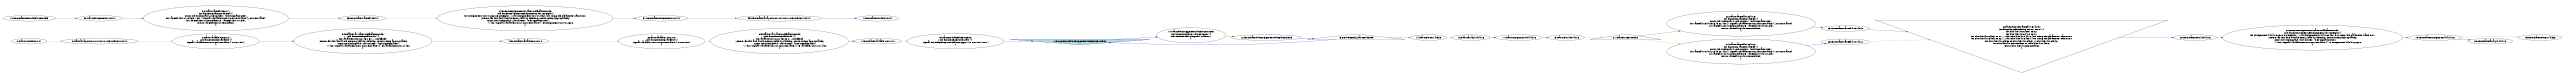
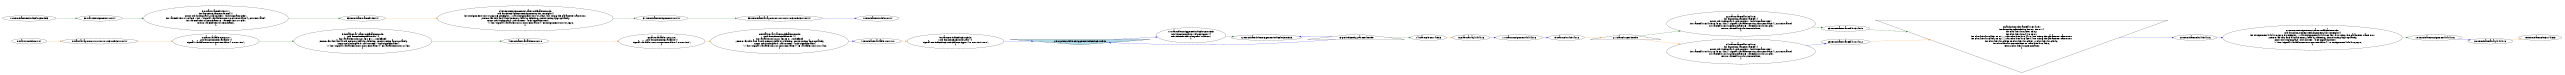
edge "18:terminatesAssignment4_4_4_16" -> "15:terminatesBloc3_14_5_3": now "28:terminatesarray4_4_4_16" -> "15:terminatesBloc3_14_5_3"
edge "12:terminatesblocTriggerPeriodicBloc3_0_5_3" -> "13:periodicBodyStartForkNode": reversed
